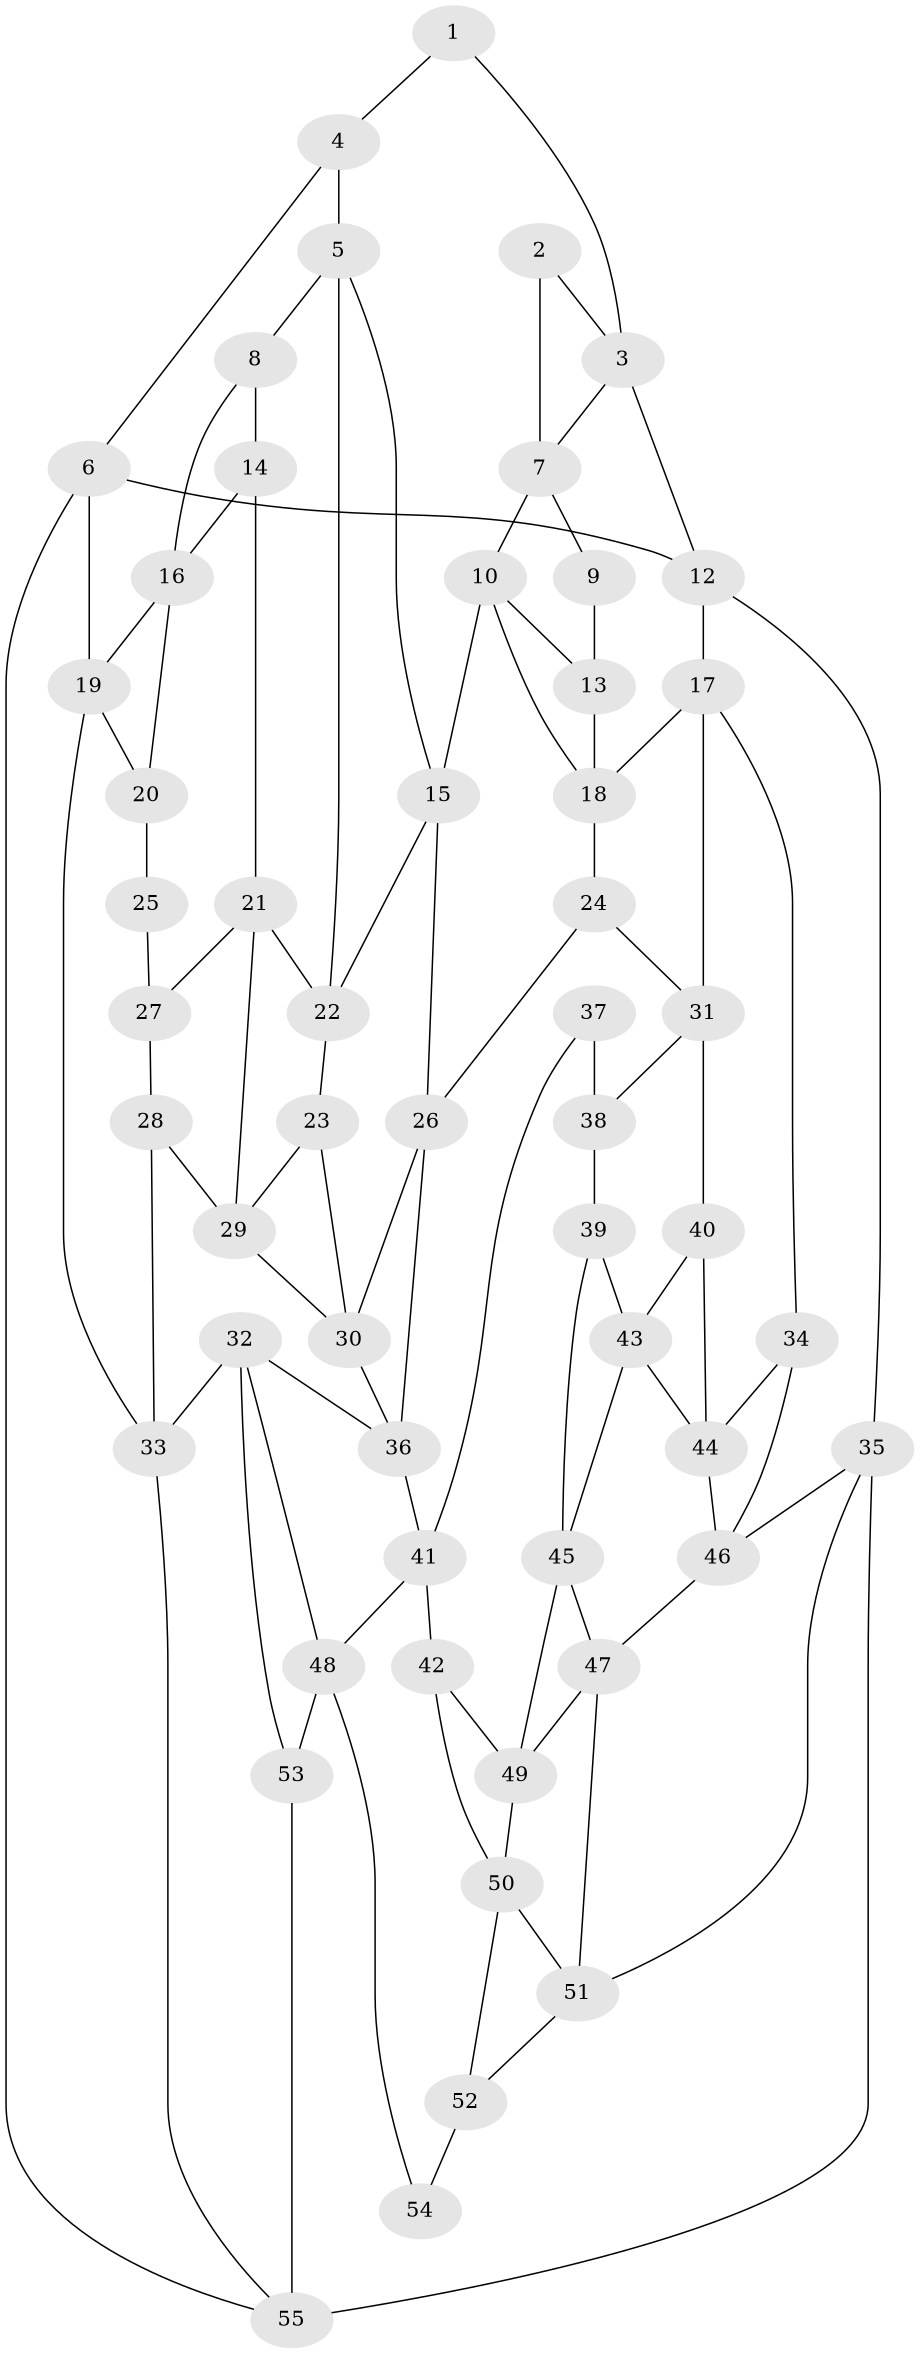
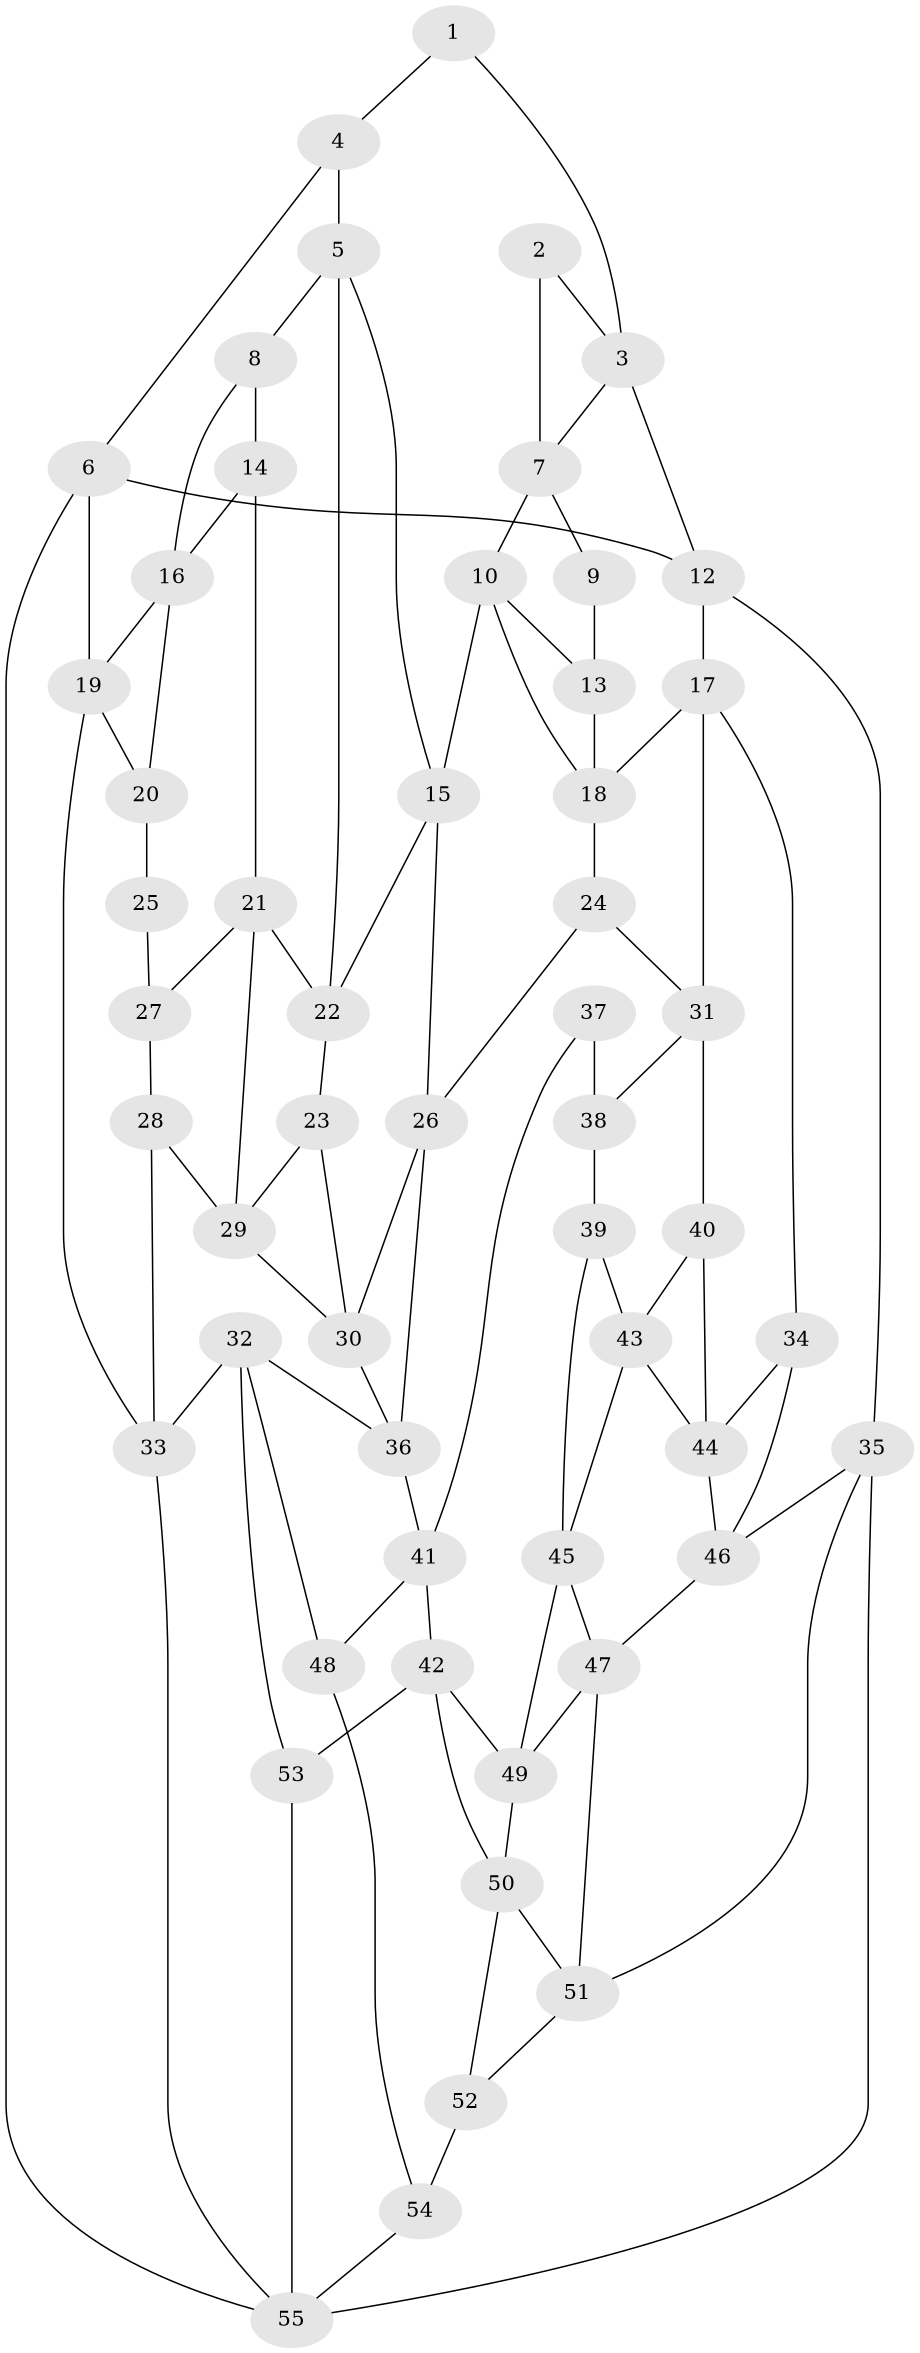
edge "48" -- "53": now "42" -- "53"
edge "54" -- "55": added
